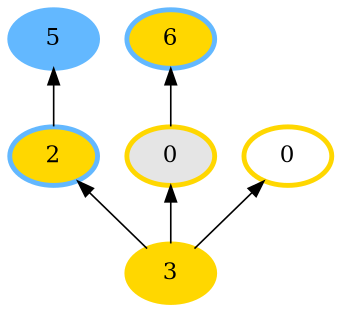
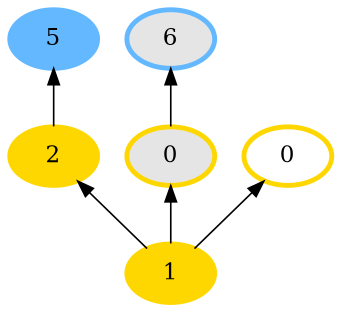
node "6": fillcolor gold -> grey90
node "2": color steelblue1 -> gold
node "3": label "3" -> "1"
